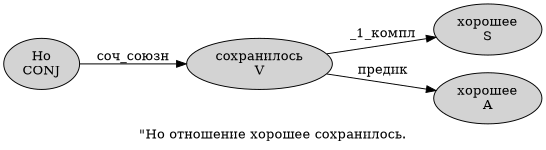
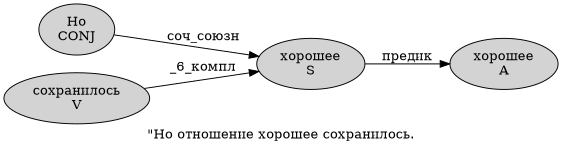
edge "сохранилось V" -> "хорошее S": label "_1_компл" -> "_6_компл"
edge "Но CONJ" -> "сохранилось V": now "Но CONJ" -> "хорошее S"
edge "сохранилось V" -> "хорошее A": now "хорошее S" -> "хорошее A"
